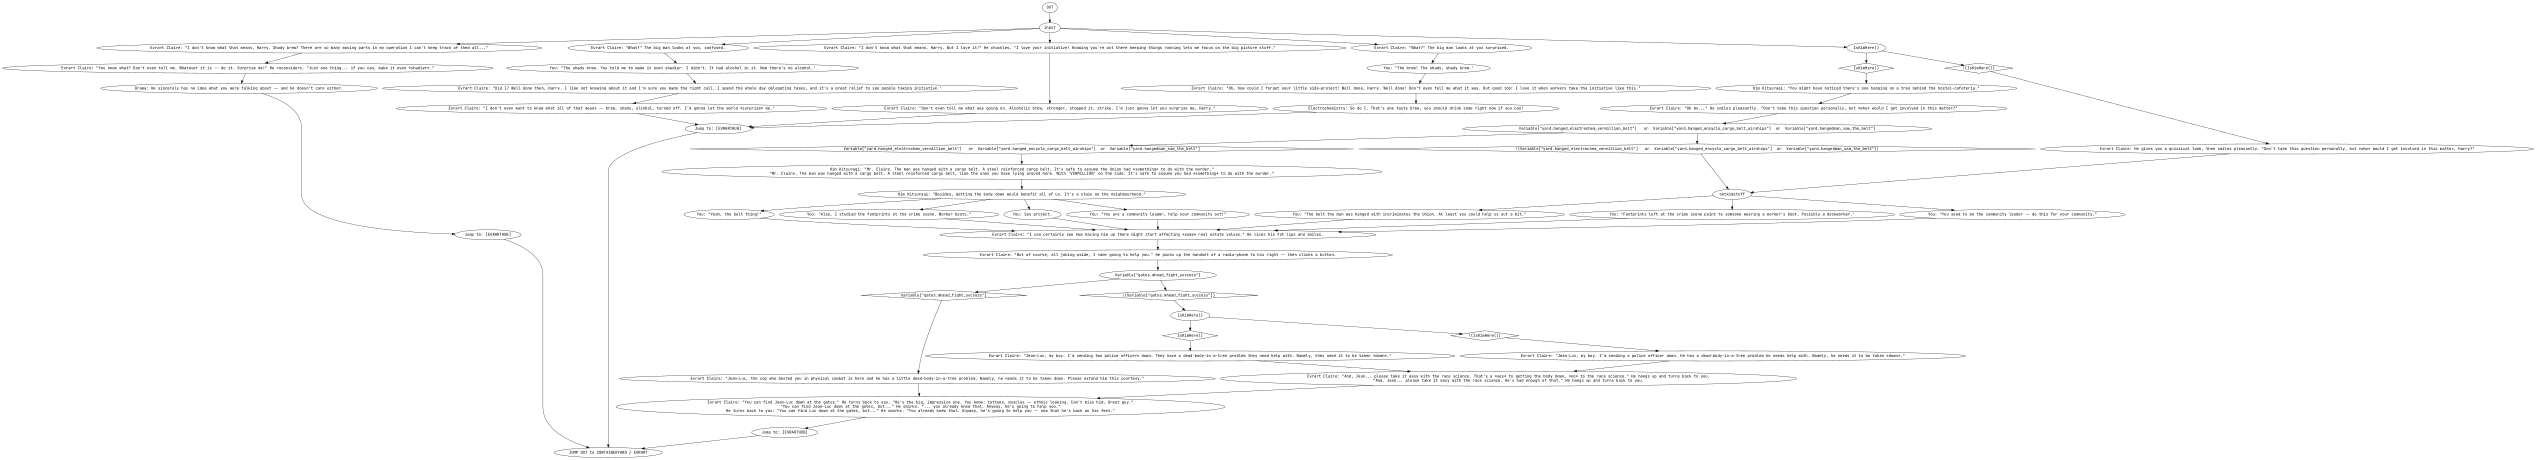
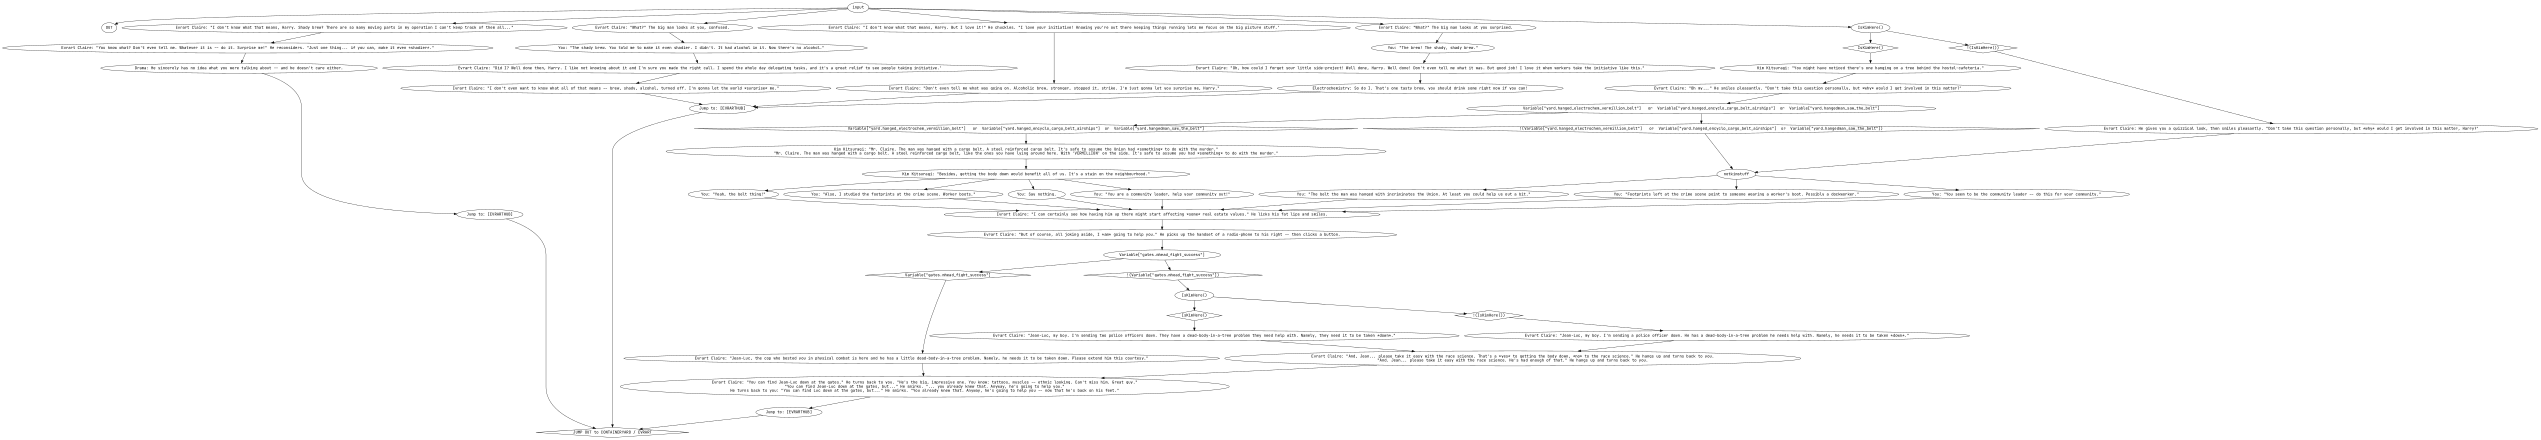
edge "OUT" -> "input": reversed
node "You: Say project.": label "You: Say project." -> "You: Say nothing."
node "JUMP OUT to CONTAINERYARD / EVRART": shape ellipse -> diamond
